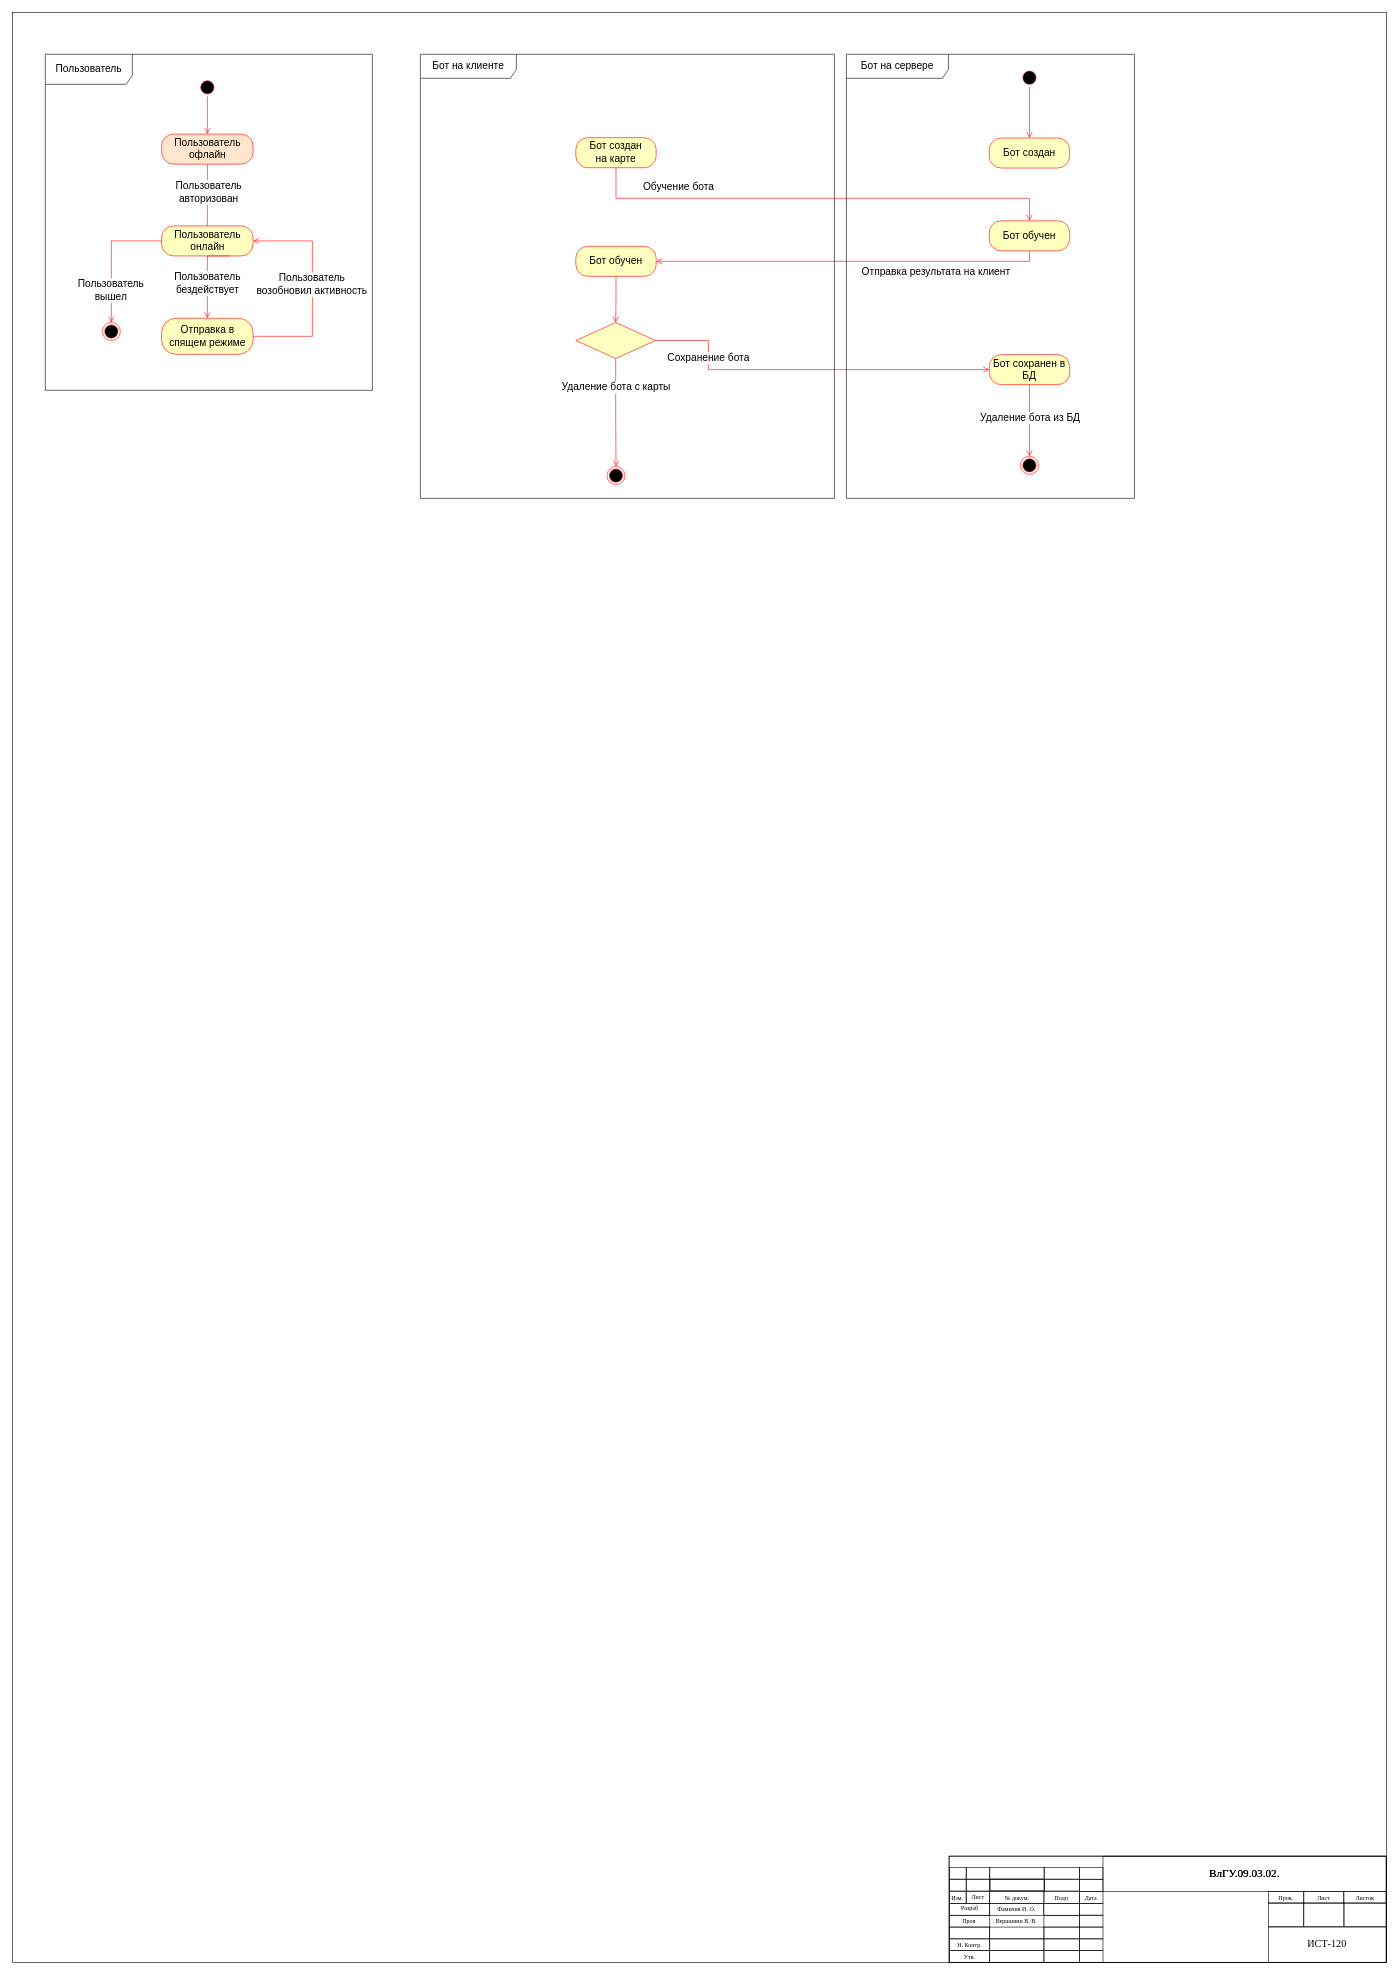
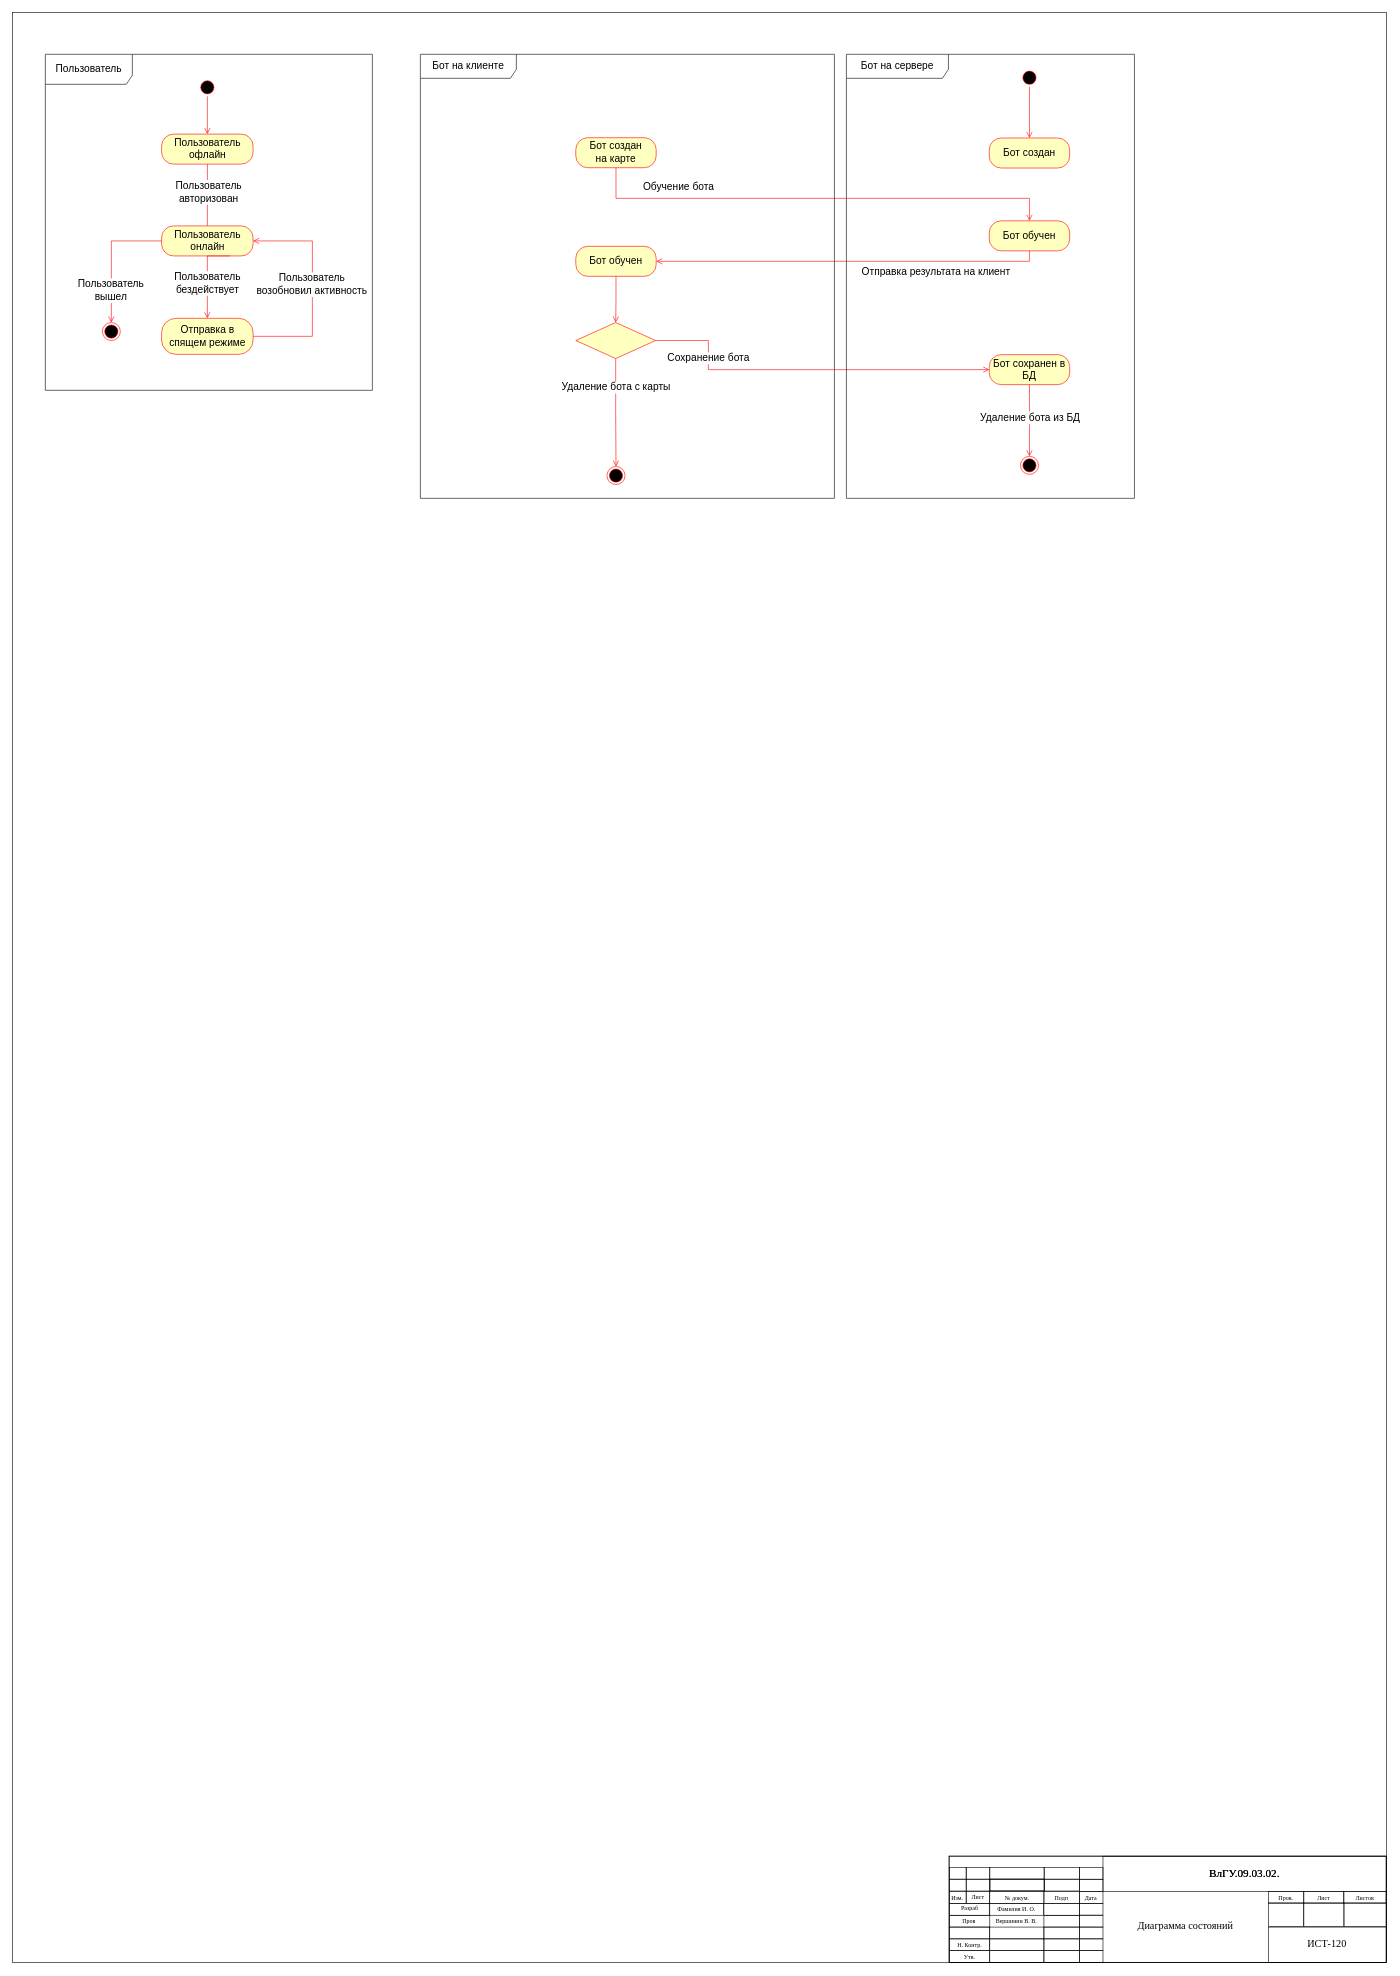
node "Пользователь офлайн": fillcolor #ffe6cc -> #ffffc0
node "Диаграмма состояний": added
